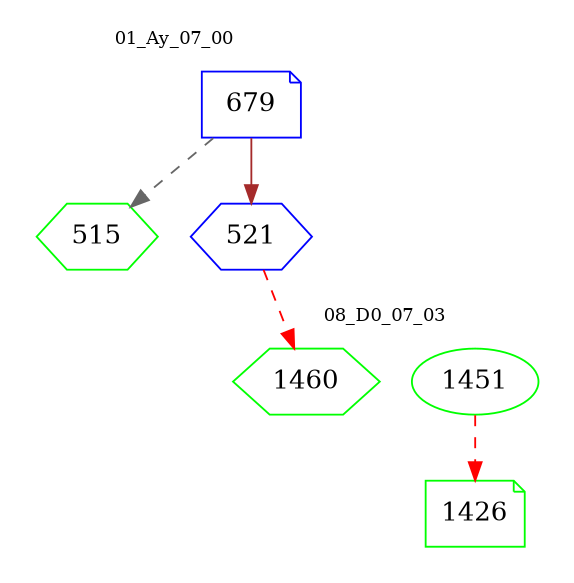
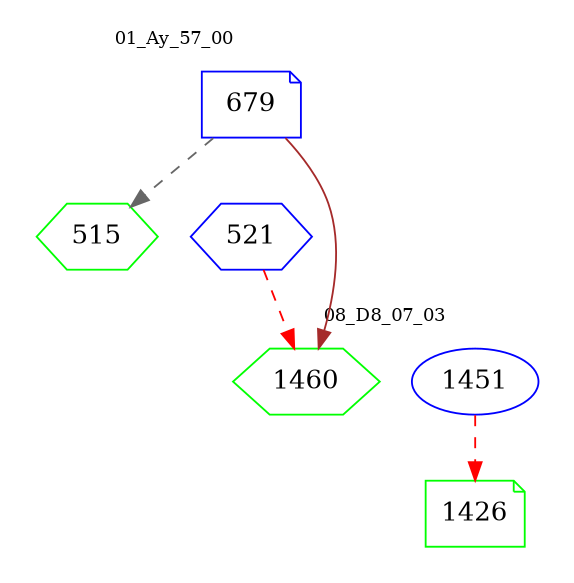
cluster "01_Ay_07_00": label "01_Ay_07_00" -> "01_Ay_57_00"
edge "679" -> "521": now "679" -> "1460"
cluster "08_D0_07_03": label "08_D0_07_03" -> "08_D8_07_03"
node "1451": color green -> blue
